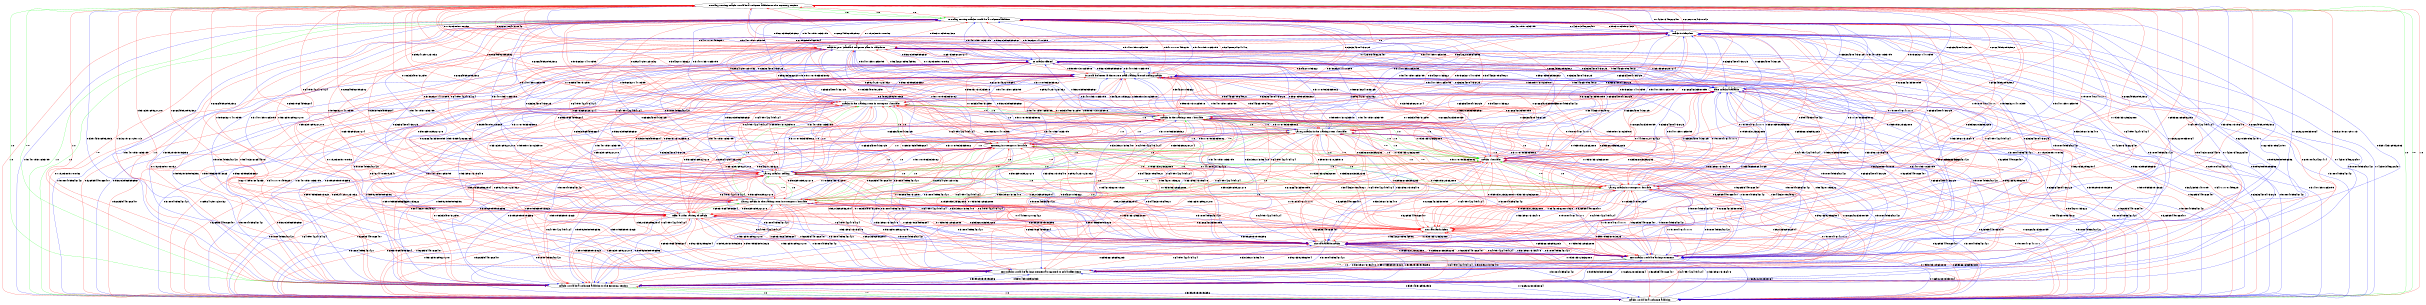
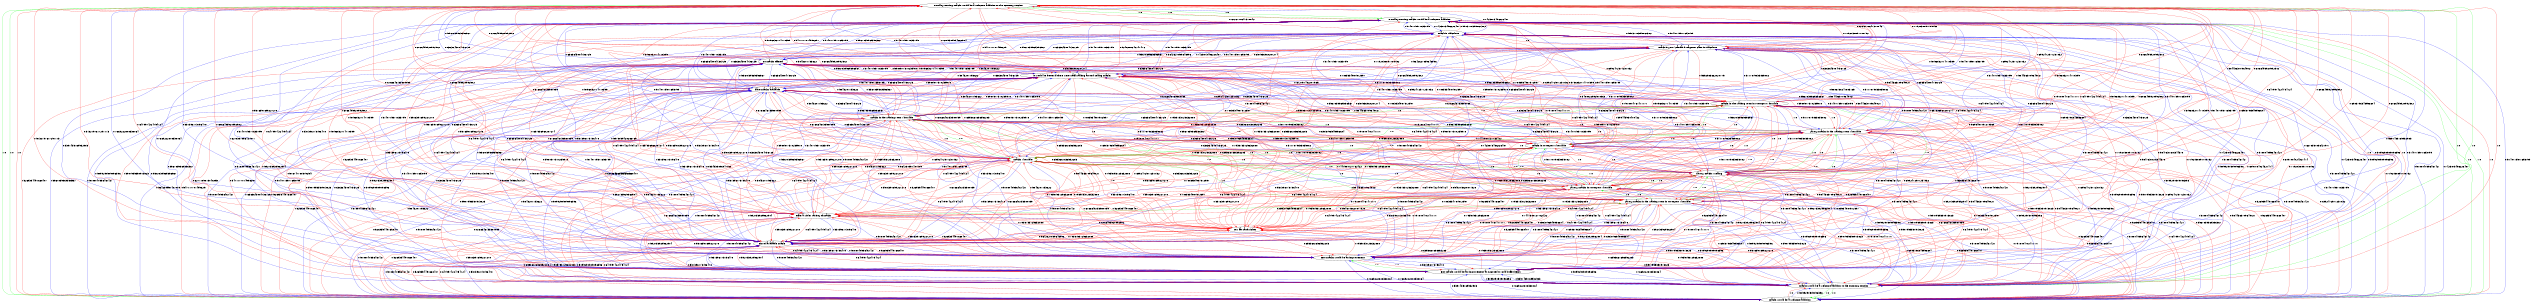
edge "snack is ridiculous" -> "no snacks offered": added, label "0.5567839569356567"
node "economy in Moonport - horrible": label "economy in Moonport - horrible" -> "snacks in Moonport - horrible"
edge "Low fat sandwiches" -> "Offer a wider variety of snacks": label "0.6553661656552283" -> "0.6066495920992502"
